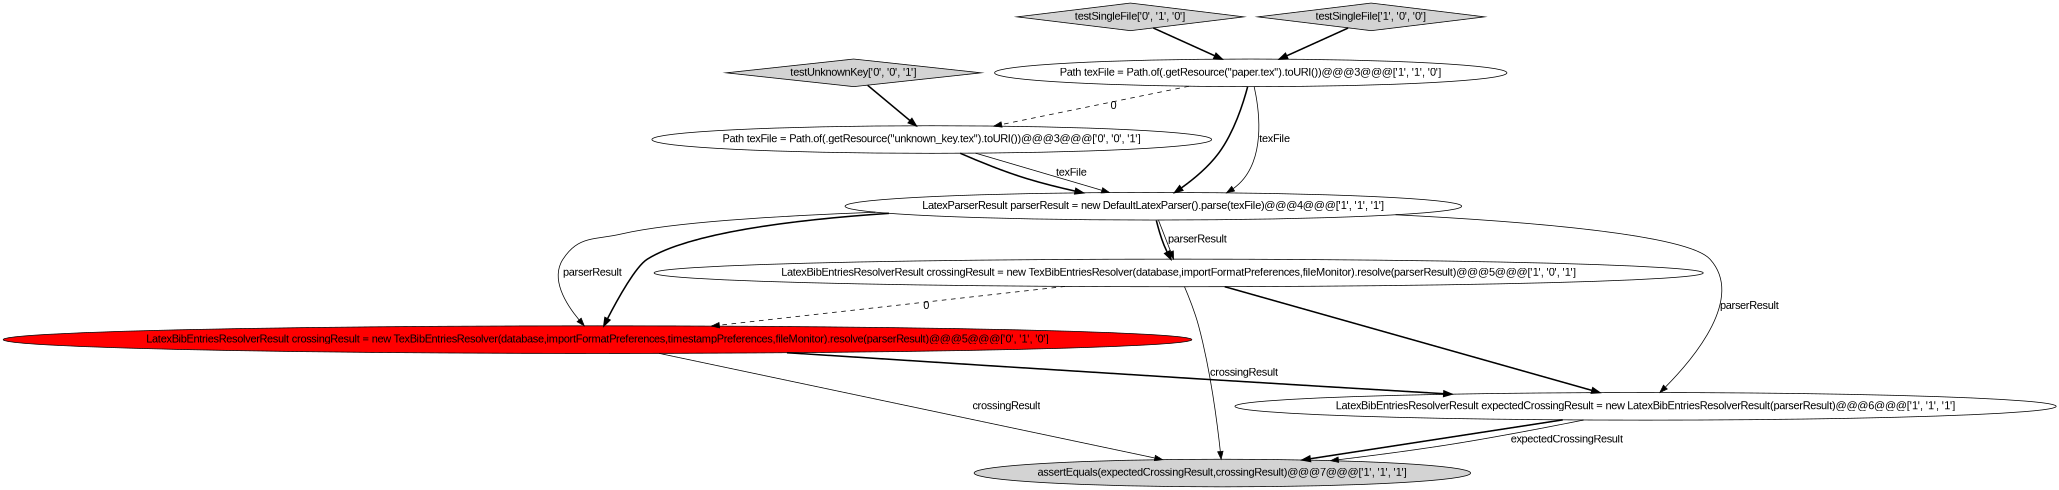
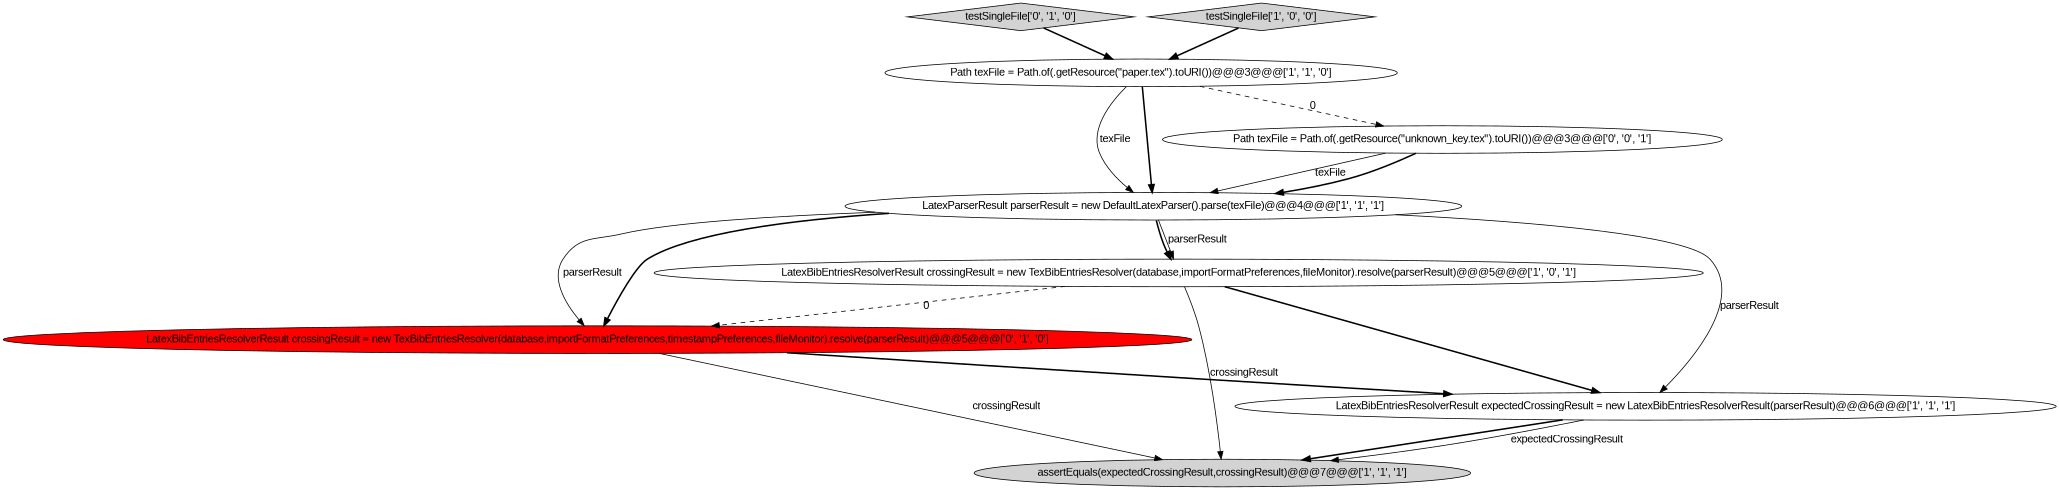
node "testUnknownKey['0', '0', '1']": removed
